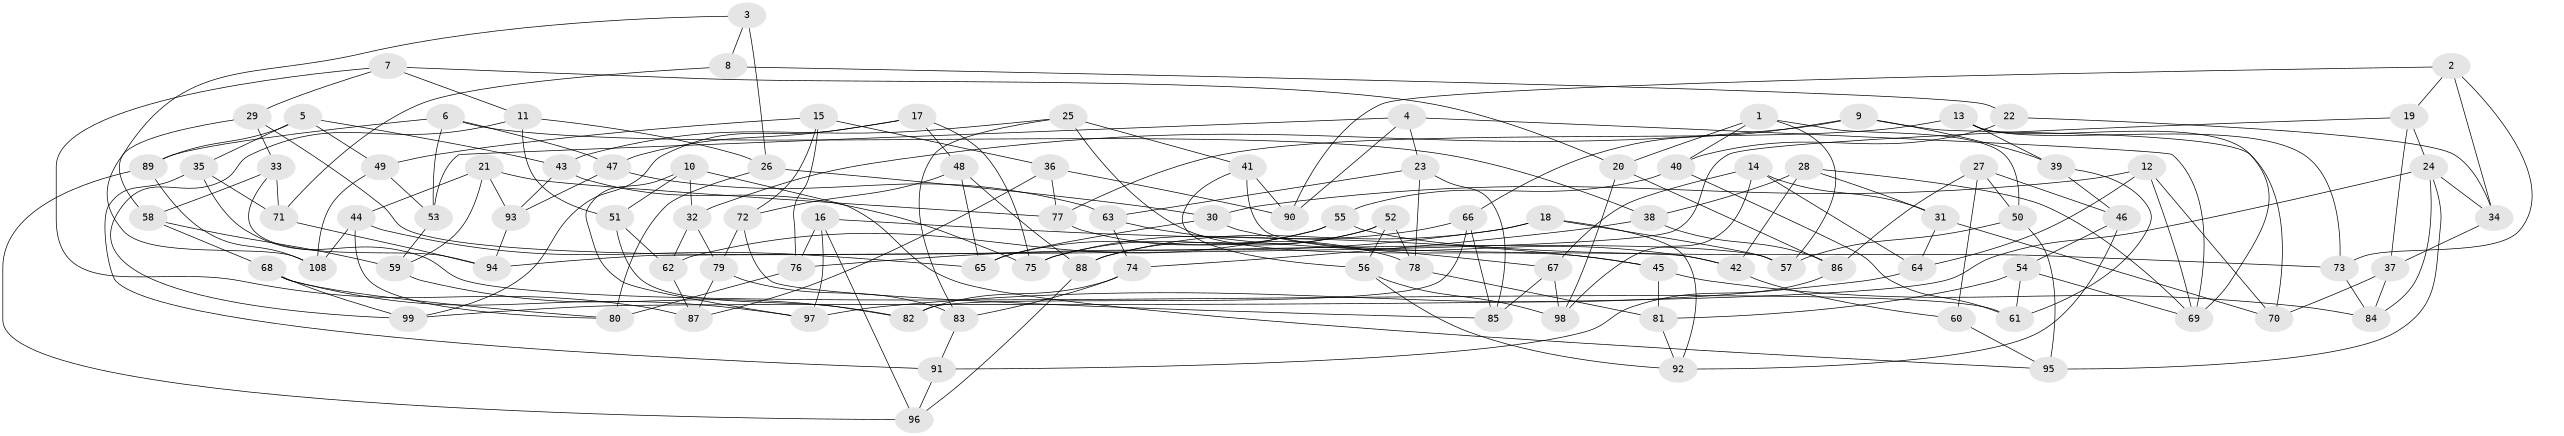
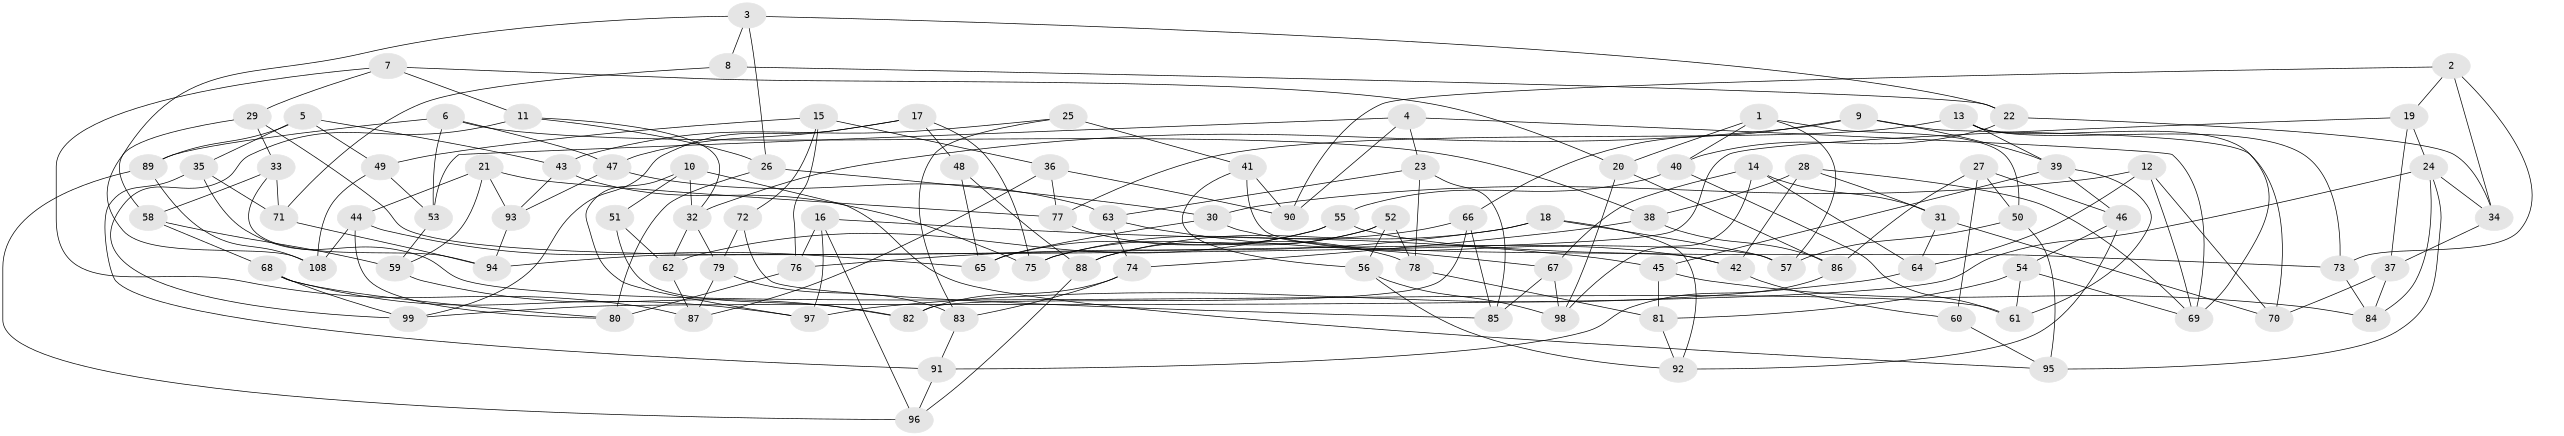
edge "3" -- "22": added
edge "11" -- "51": now "11" -- "32"
edge "48" -- "72": removed
edge "25" -- "45": now "39" -- "45"
